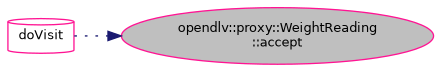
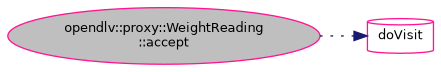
edge "doVisit" -> "opendlv::proxy::WeightReading ::accept": reversed
